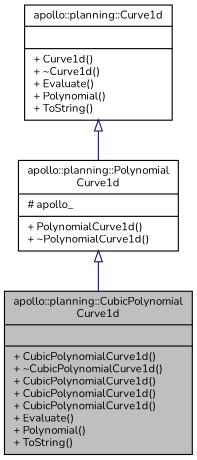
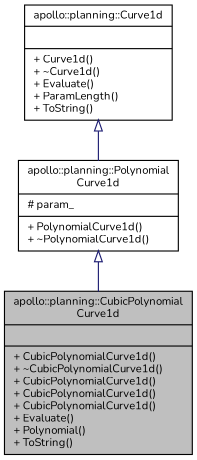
node "apollo::planning::Curve1d": text "+ Polynomial()" -> "+ ParamLength()"
node "apollo::planning::Polynomial": text "# apollo_" -> "# param_"
